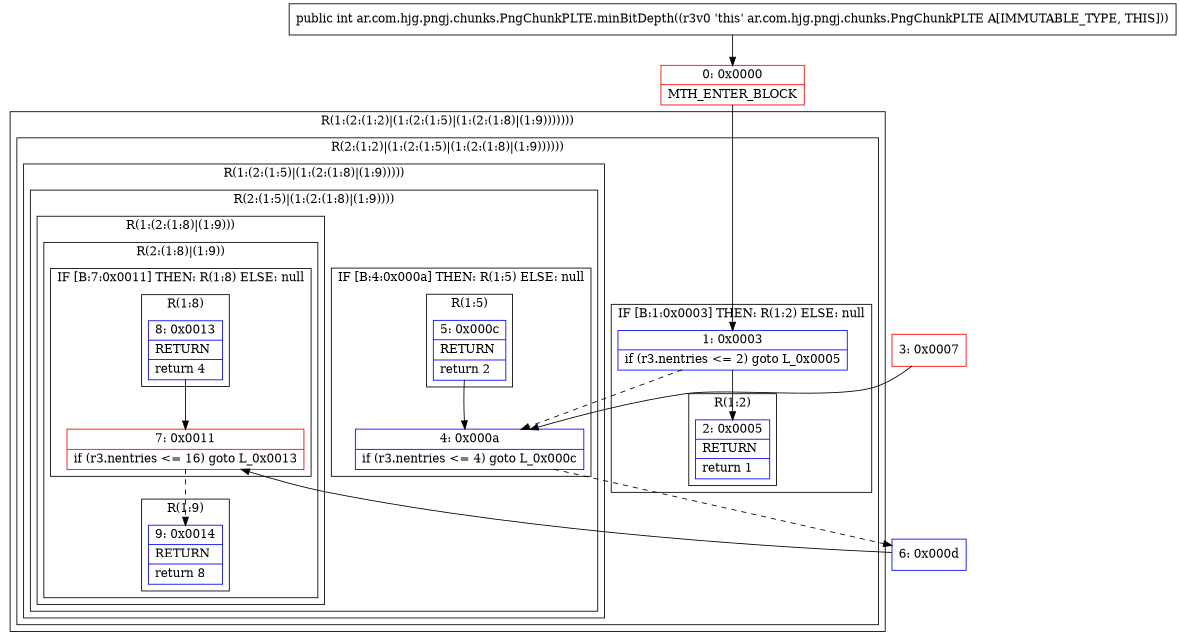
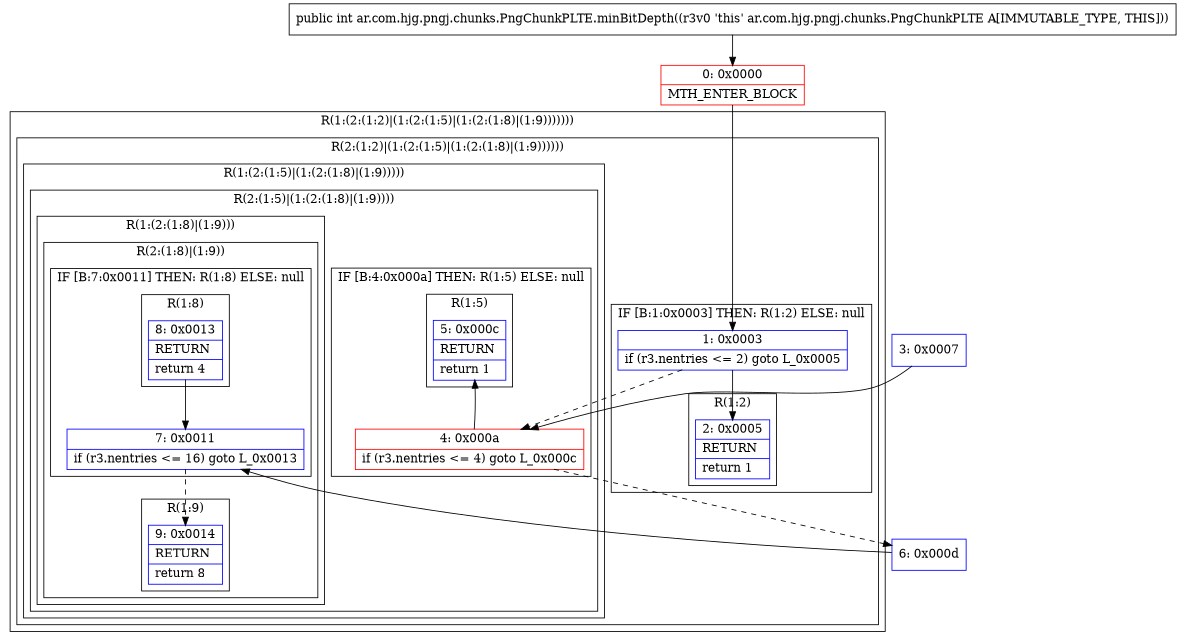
node "3: 0x0007": color red -> blue
node "5: 0x000c": text "return 2" -> "return 1"
edge "5: 0x000c" -> "4: 0x000a": reversed
node "7: 0x0011": color red -> blue
node "4: 0x000a": color blue -> red
